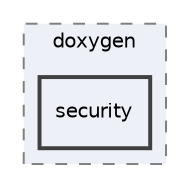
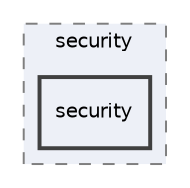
cluster "doxygen": label "doxygen" -> "security"
